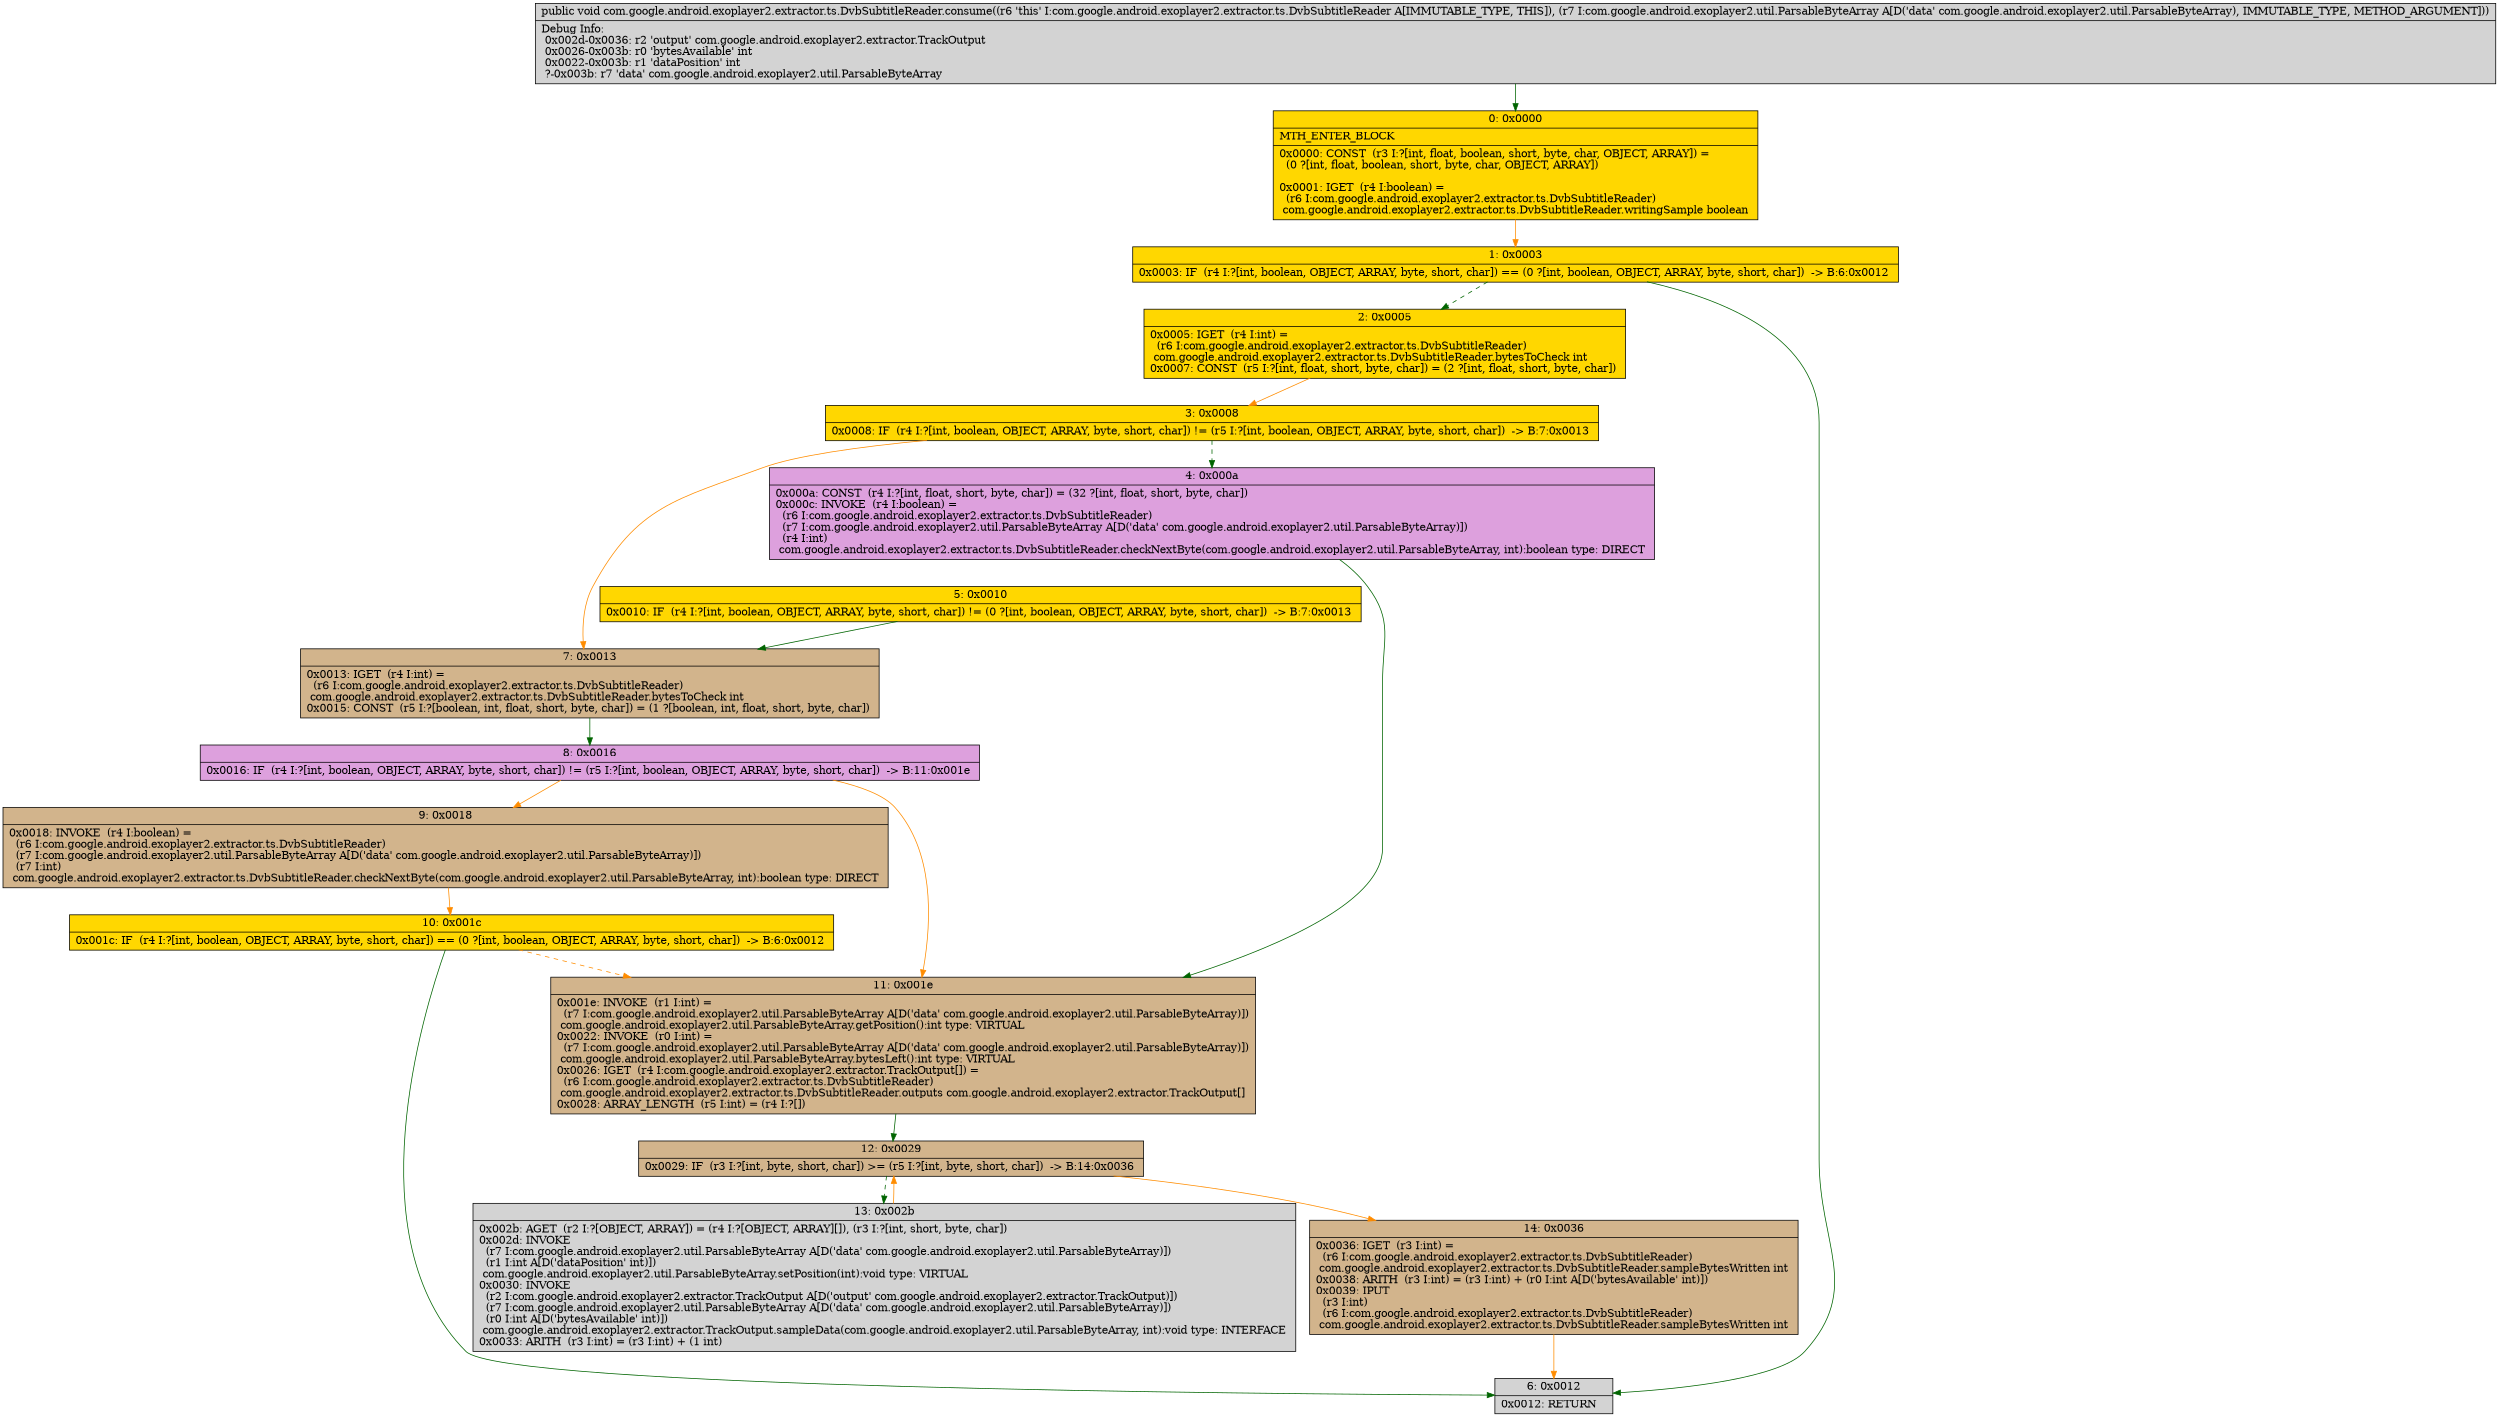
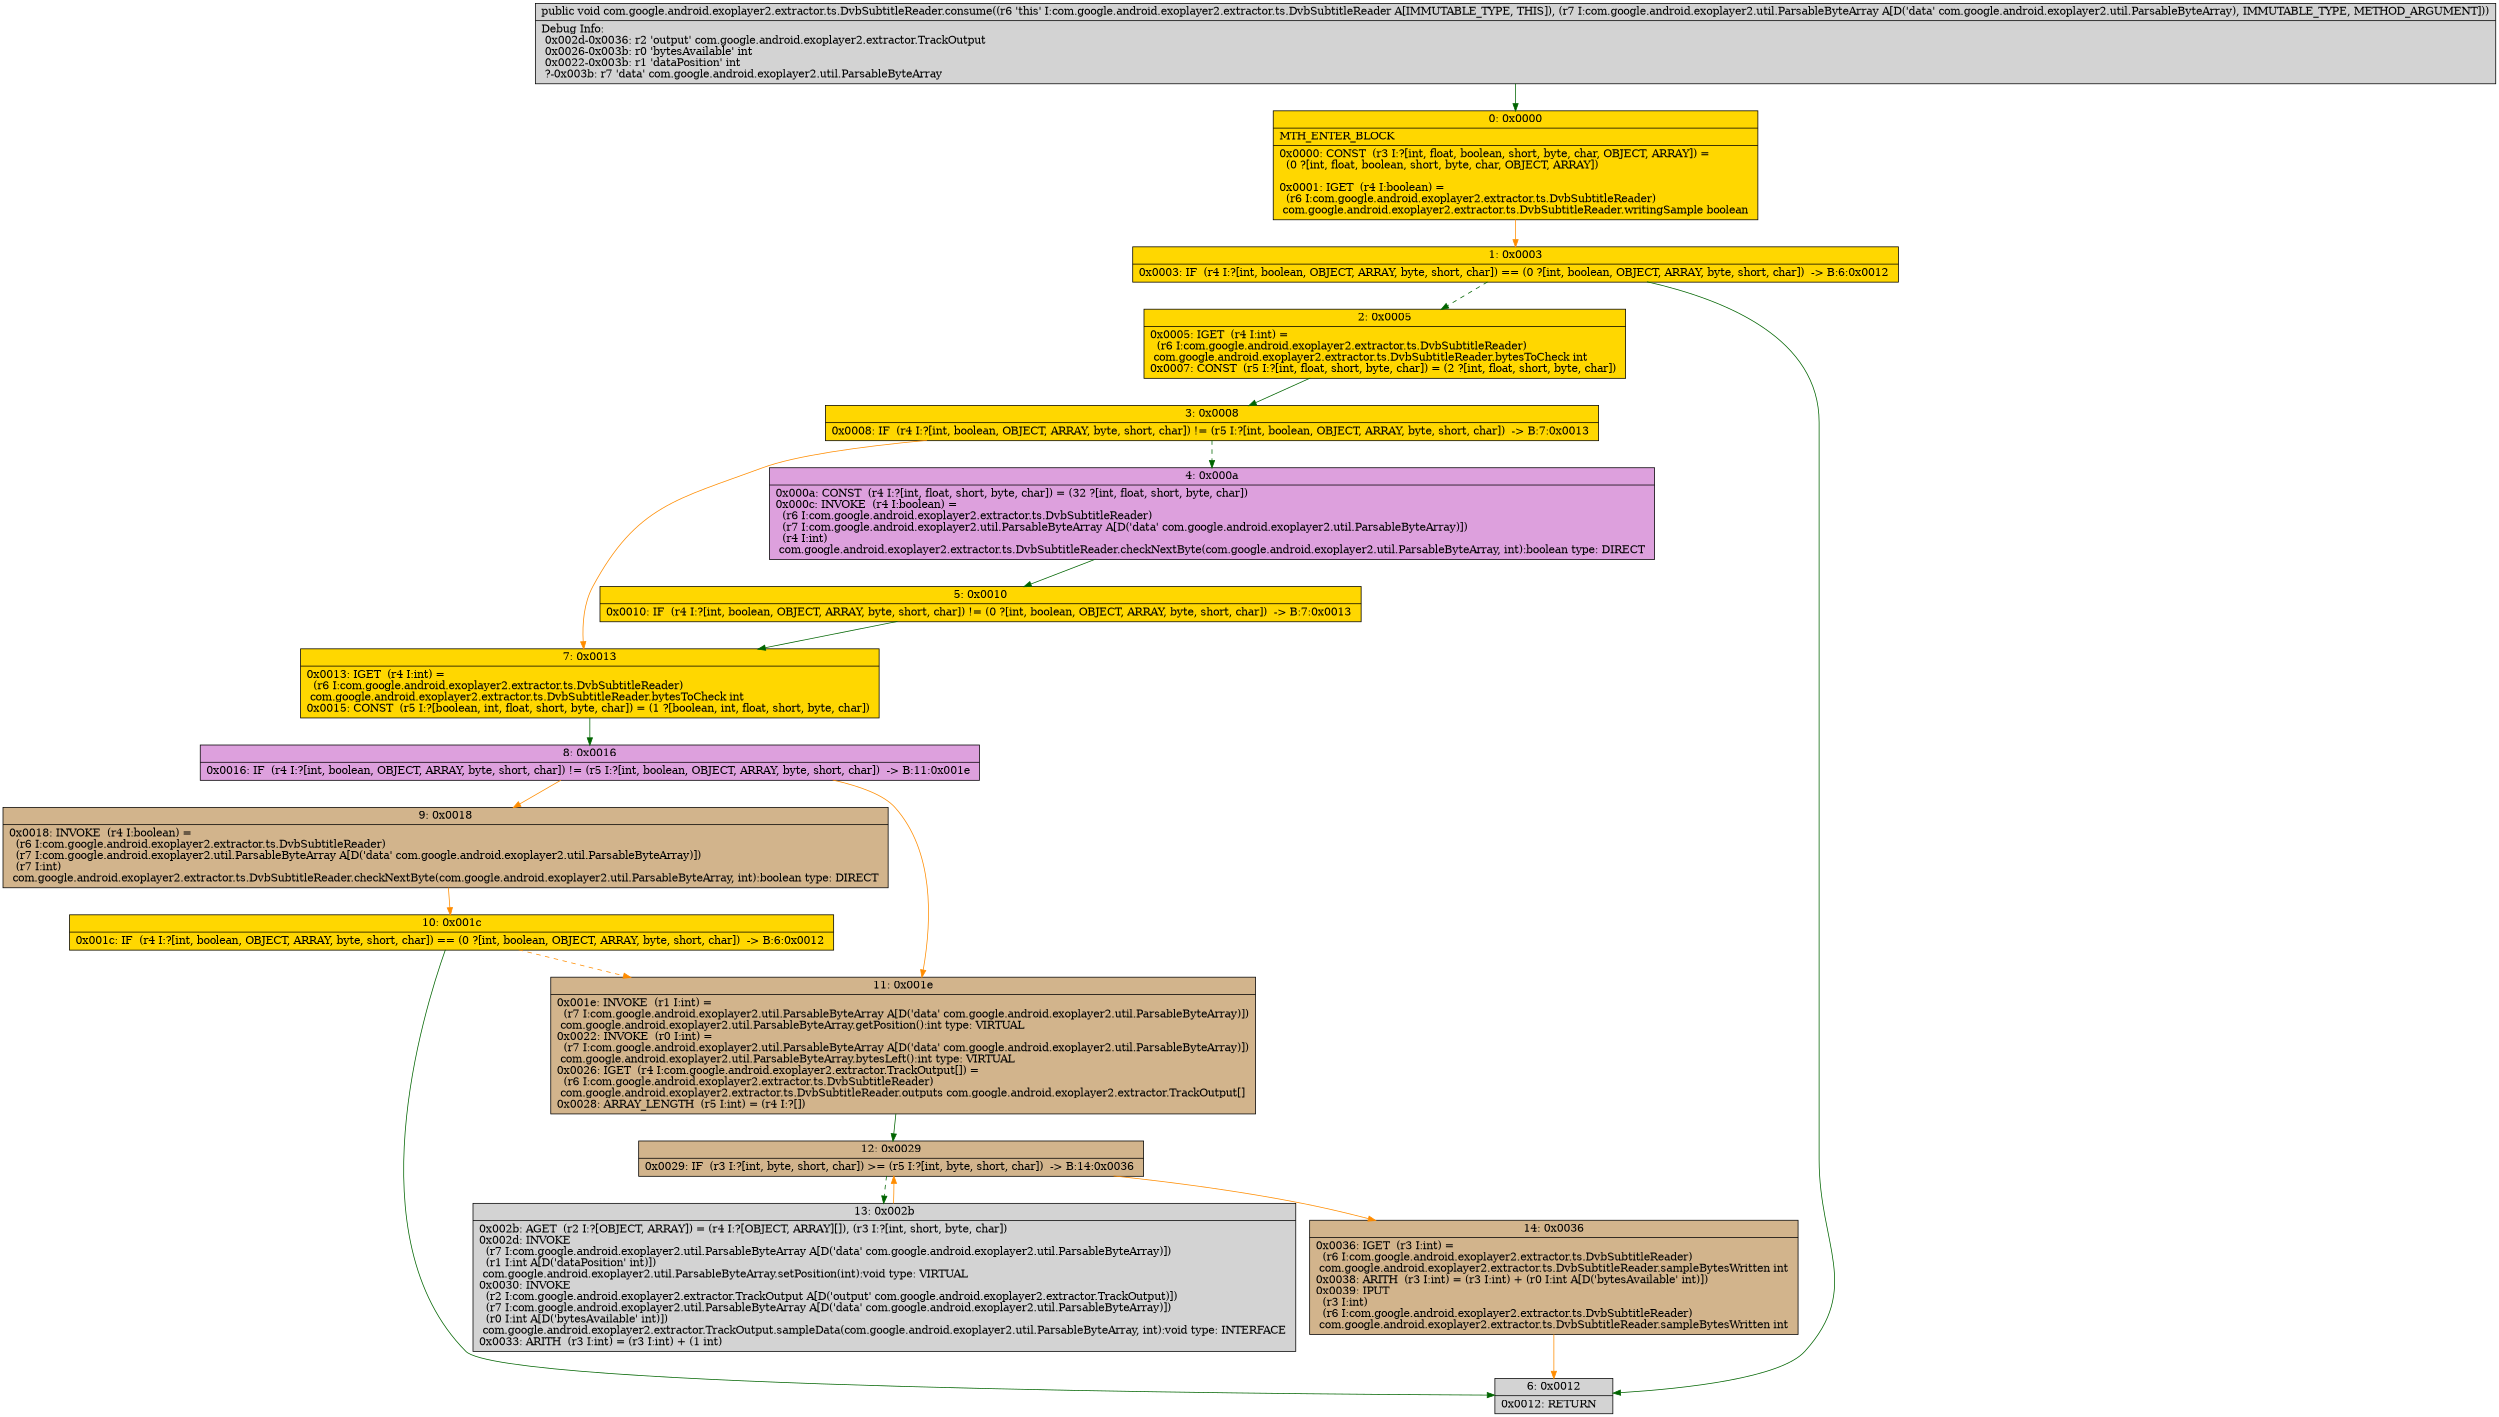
edge "2: 0x0005" -> "3: 0x0008": color darkorange -> darkgreen
node "7: 0x0013": fillcolor tan -> gold
edge "4: 0x000a" -> "11: 0x001e": now "4: 0x000a" -> "5: 0x0010"
